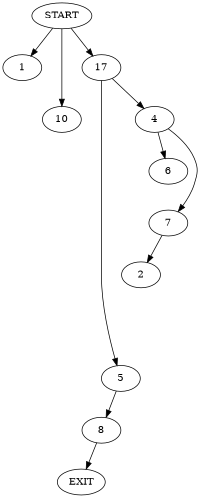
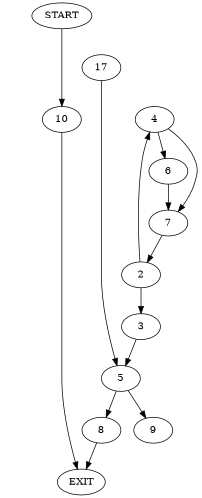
edge "START" -> "17": removed
node "1": removed
edge "17" -> "4": now "2" -> "4"
edge "6" -> "7": added
edge "10" -> "EXIT": added
node "3": added
node "9": added
